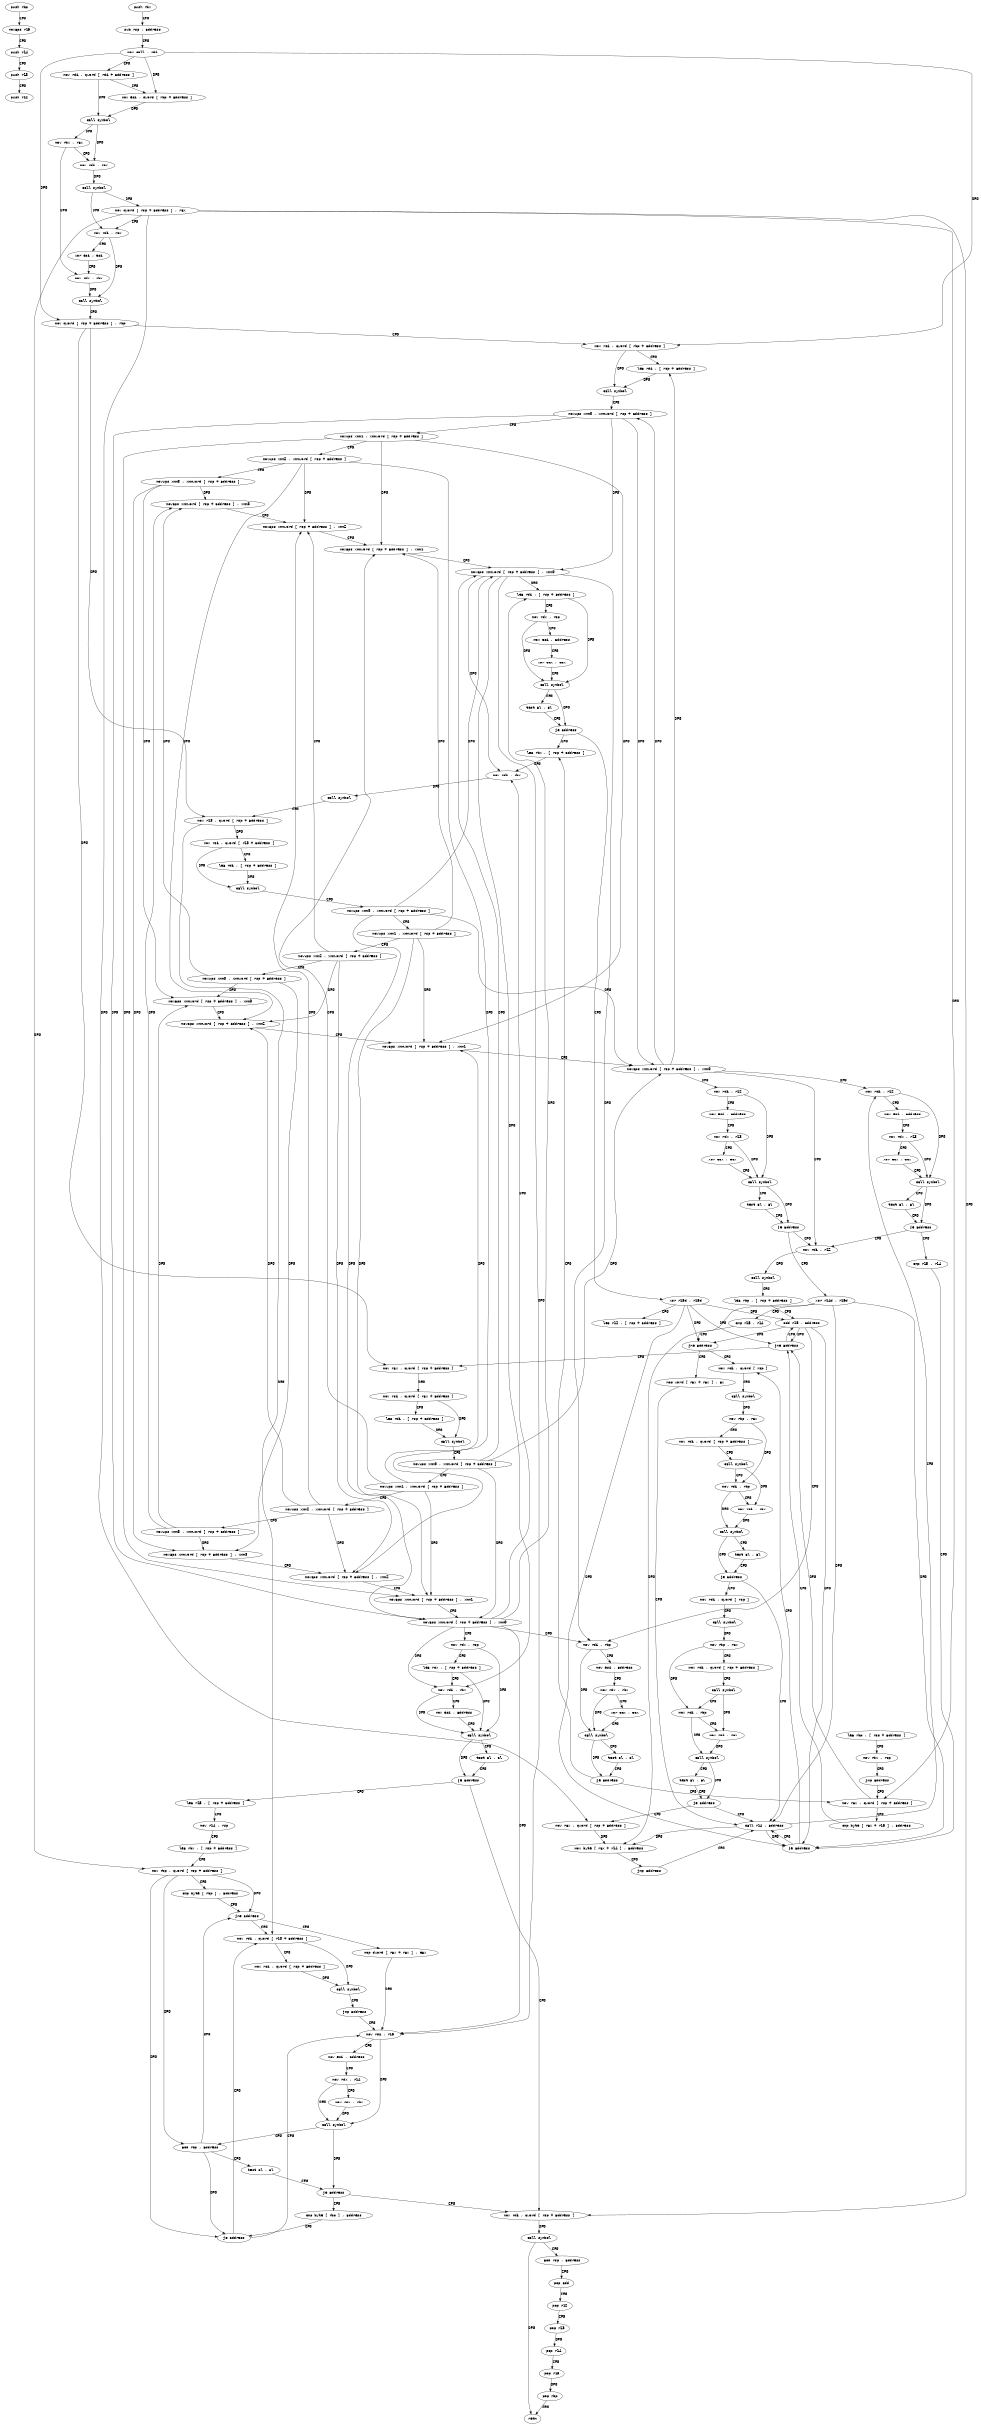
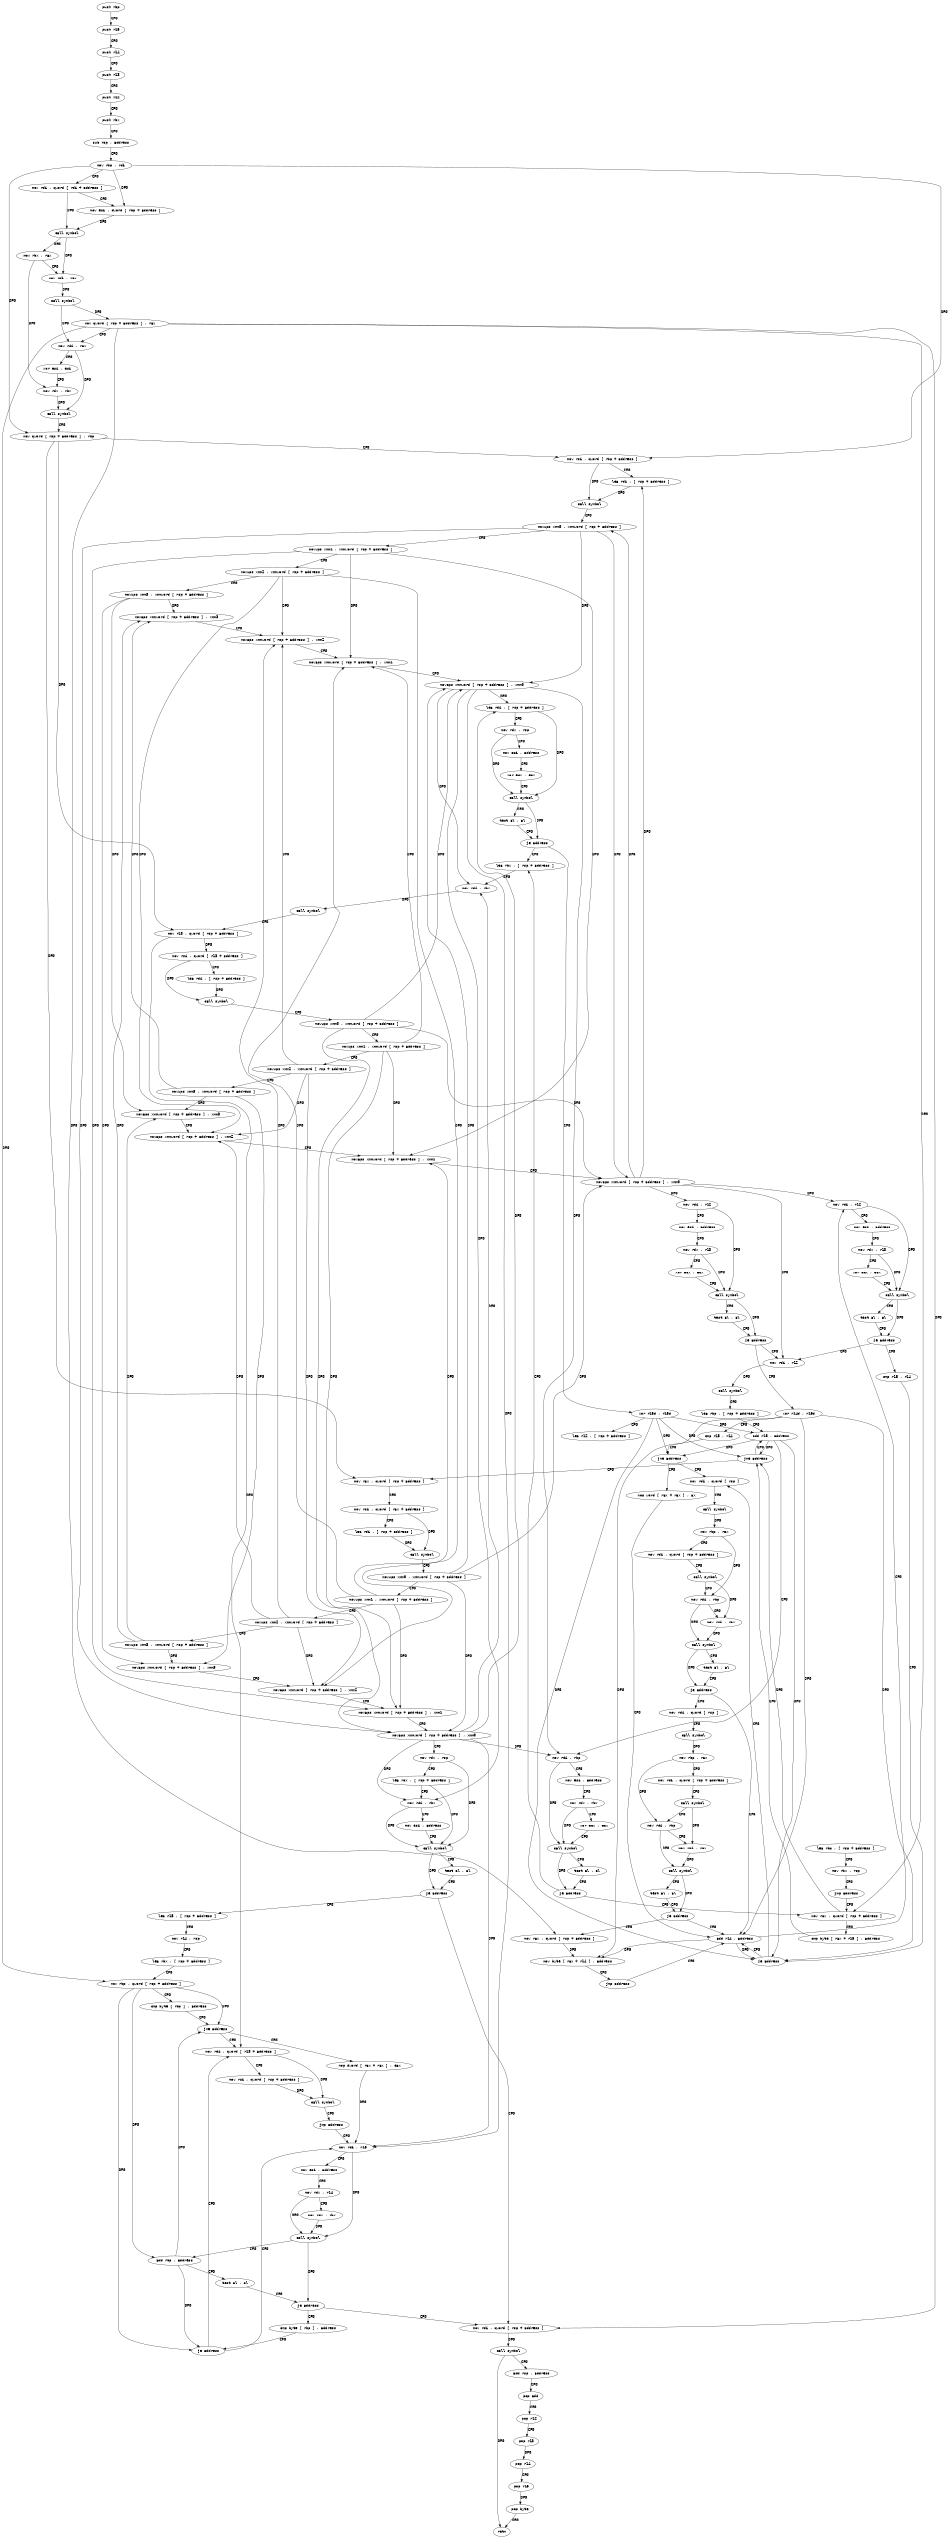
node "movaps r15": label "movaps r15" -> "push r15"
node "mov call , rdi": label "mov call , rdi" -> "mov rbp , rdi"
edge "push r12" -> "push rbx": added, label "CFG"
node "call r14 , address": label "call r14 , address" -> "add r14 , address"
node "pop rbp": label "pop rbp" -> "pop byte"
